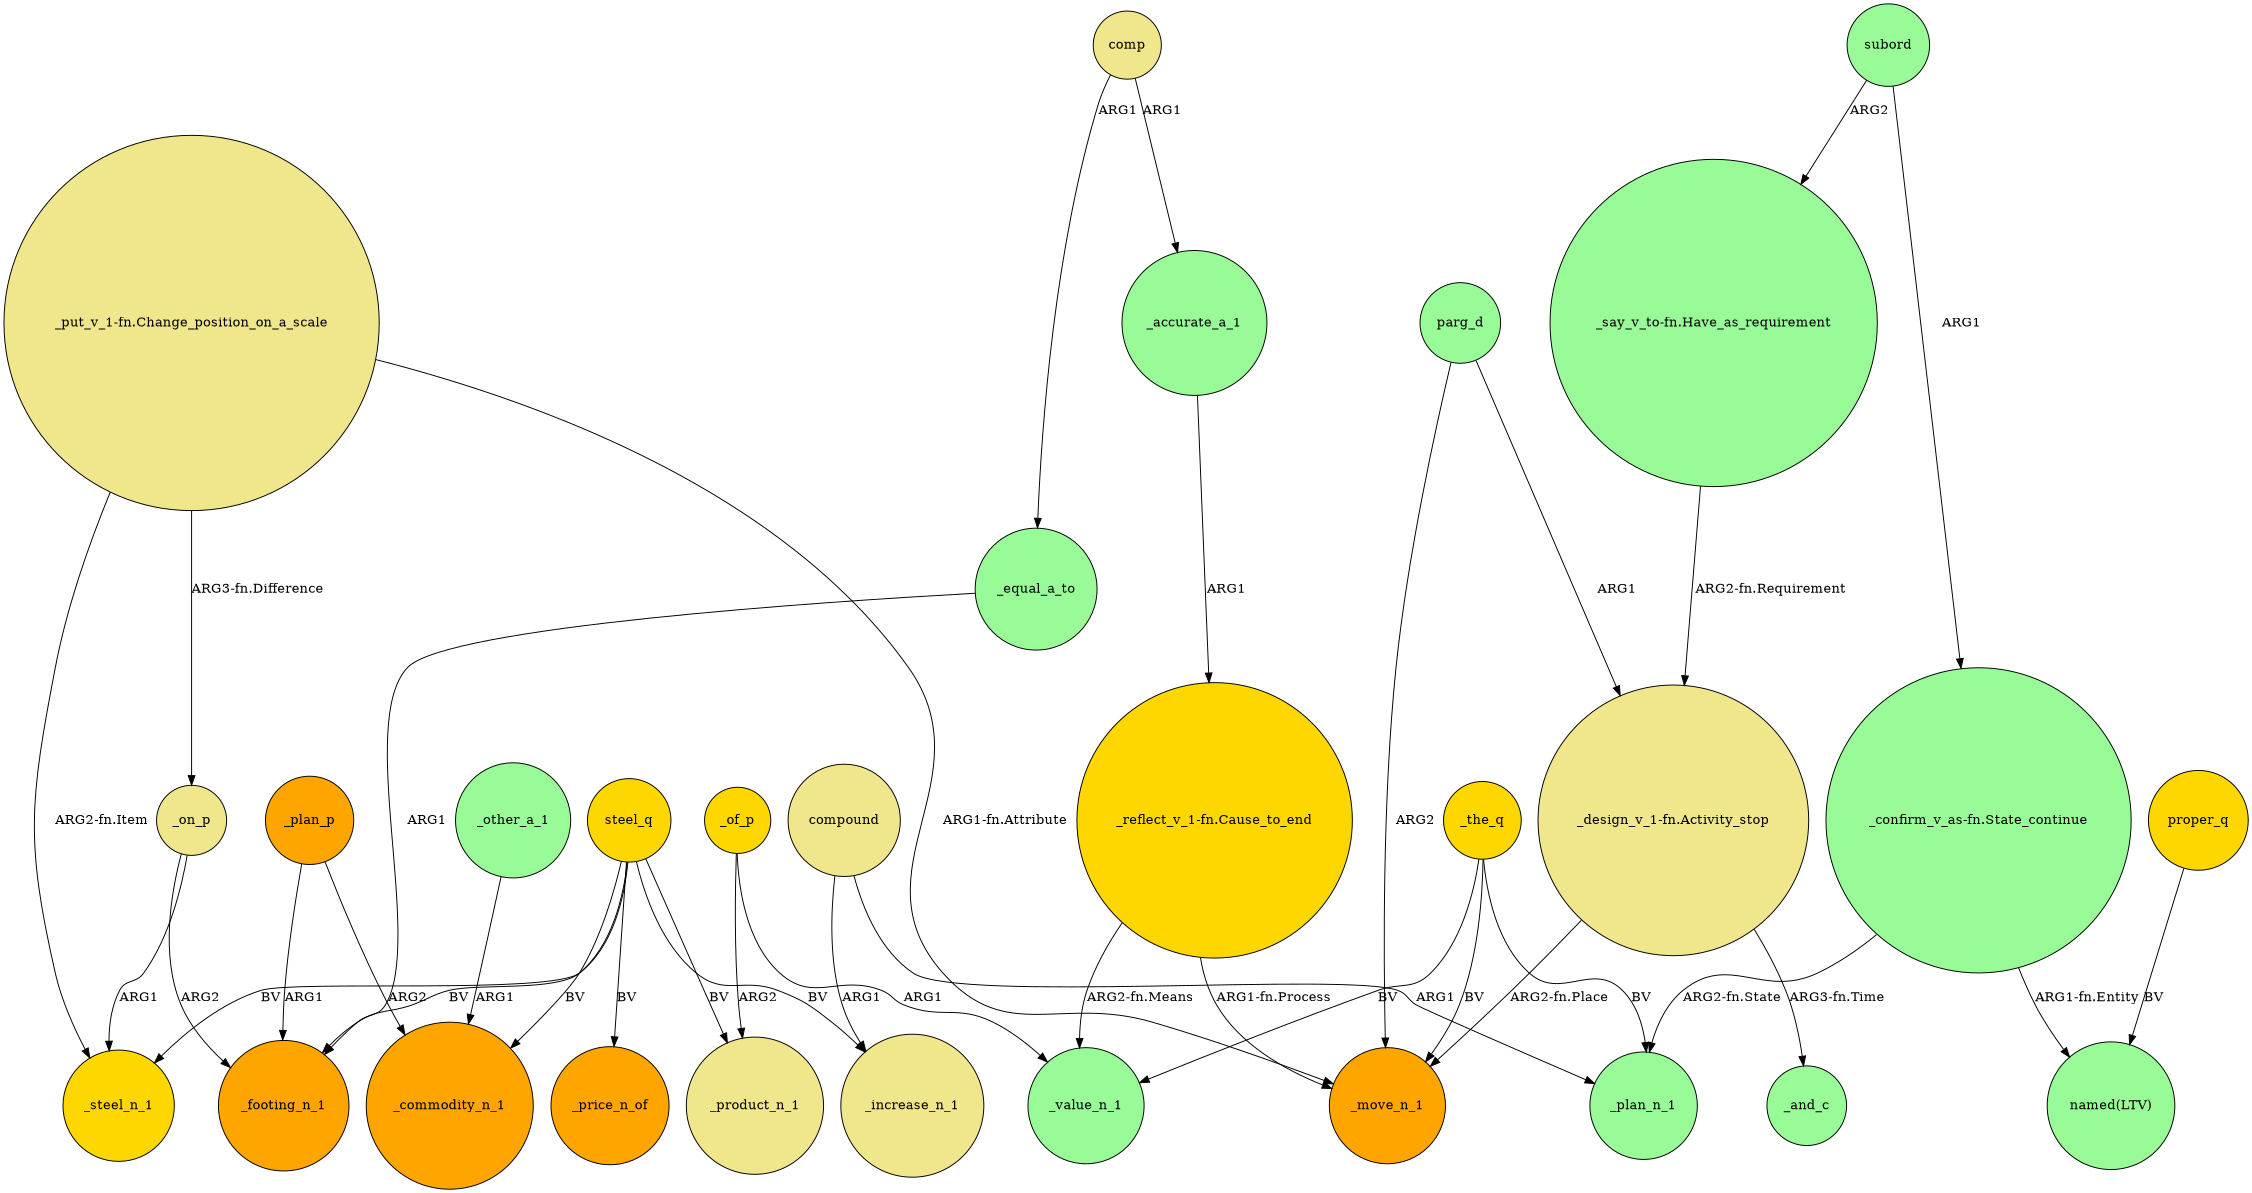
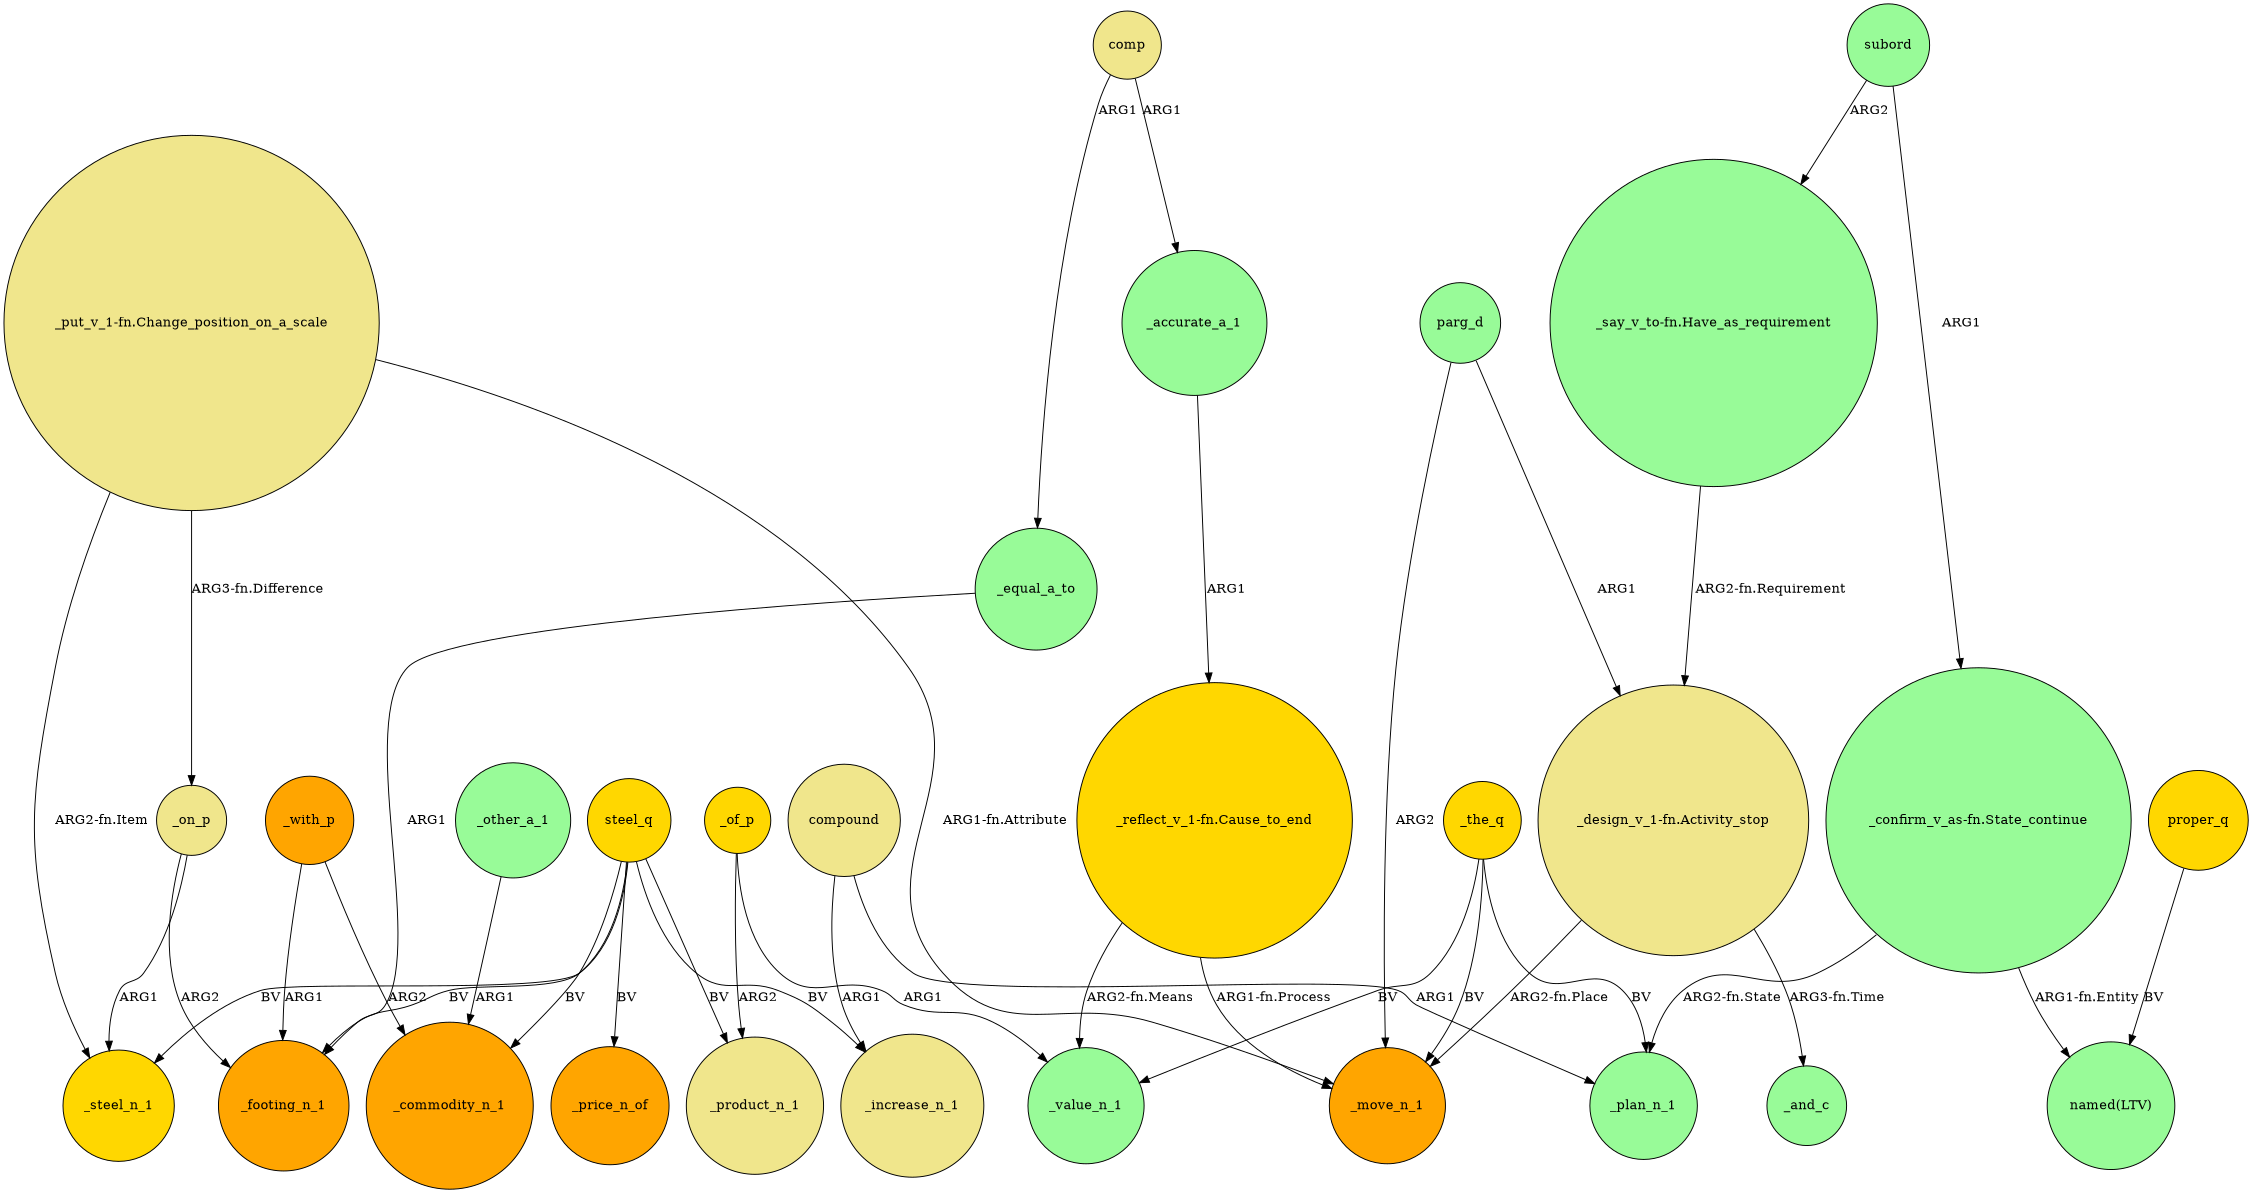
node "_plan_p": label "_plan_p" -> "_with_p"
